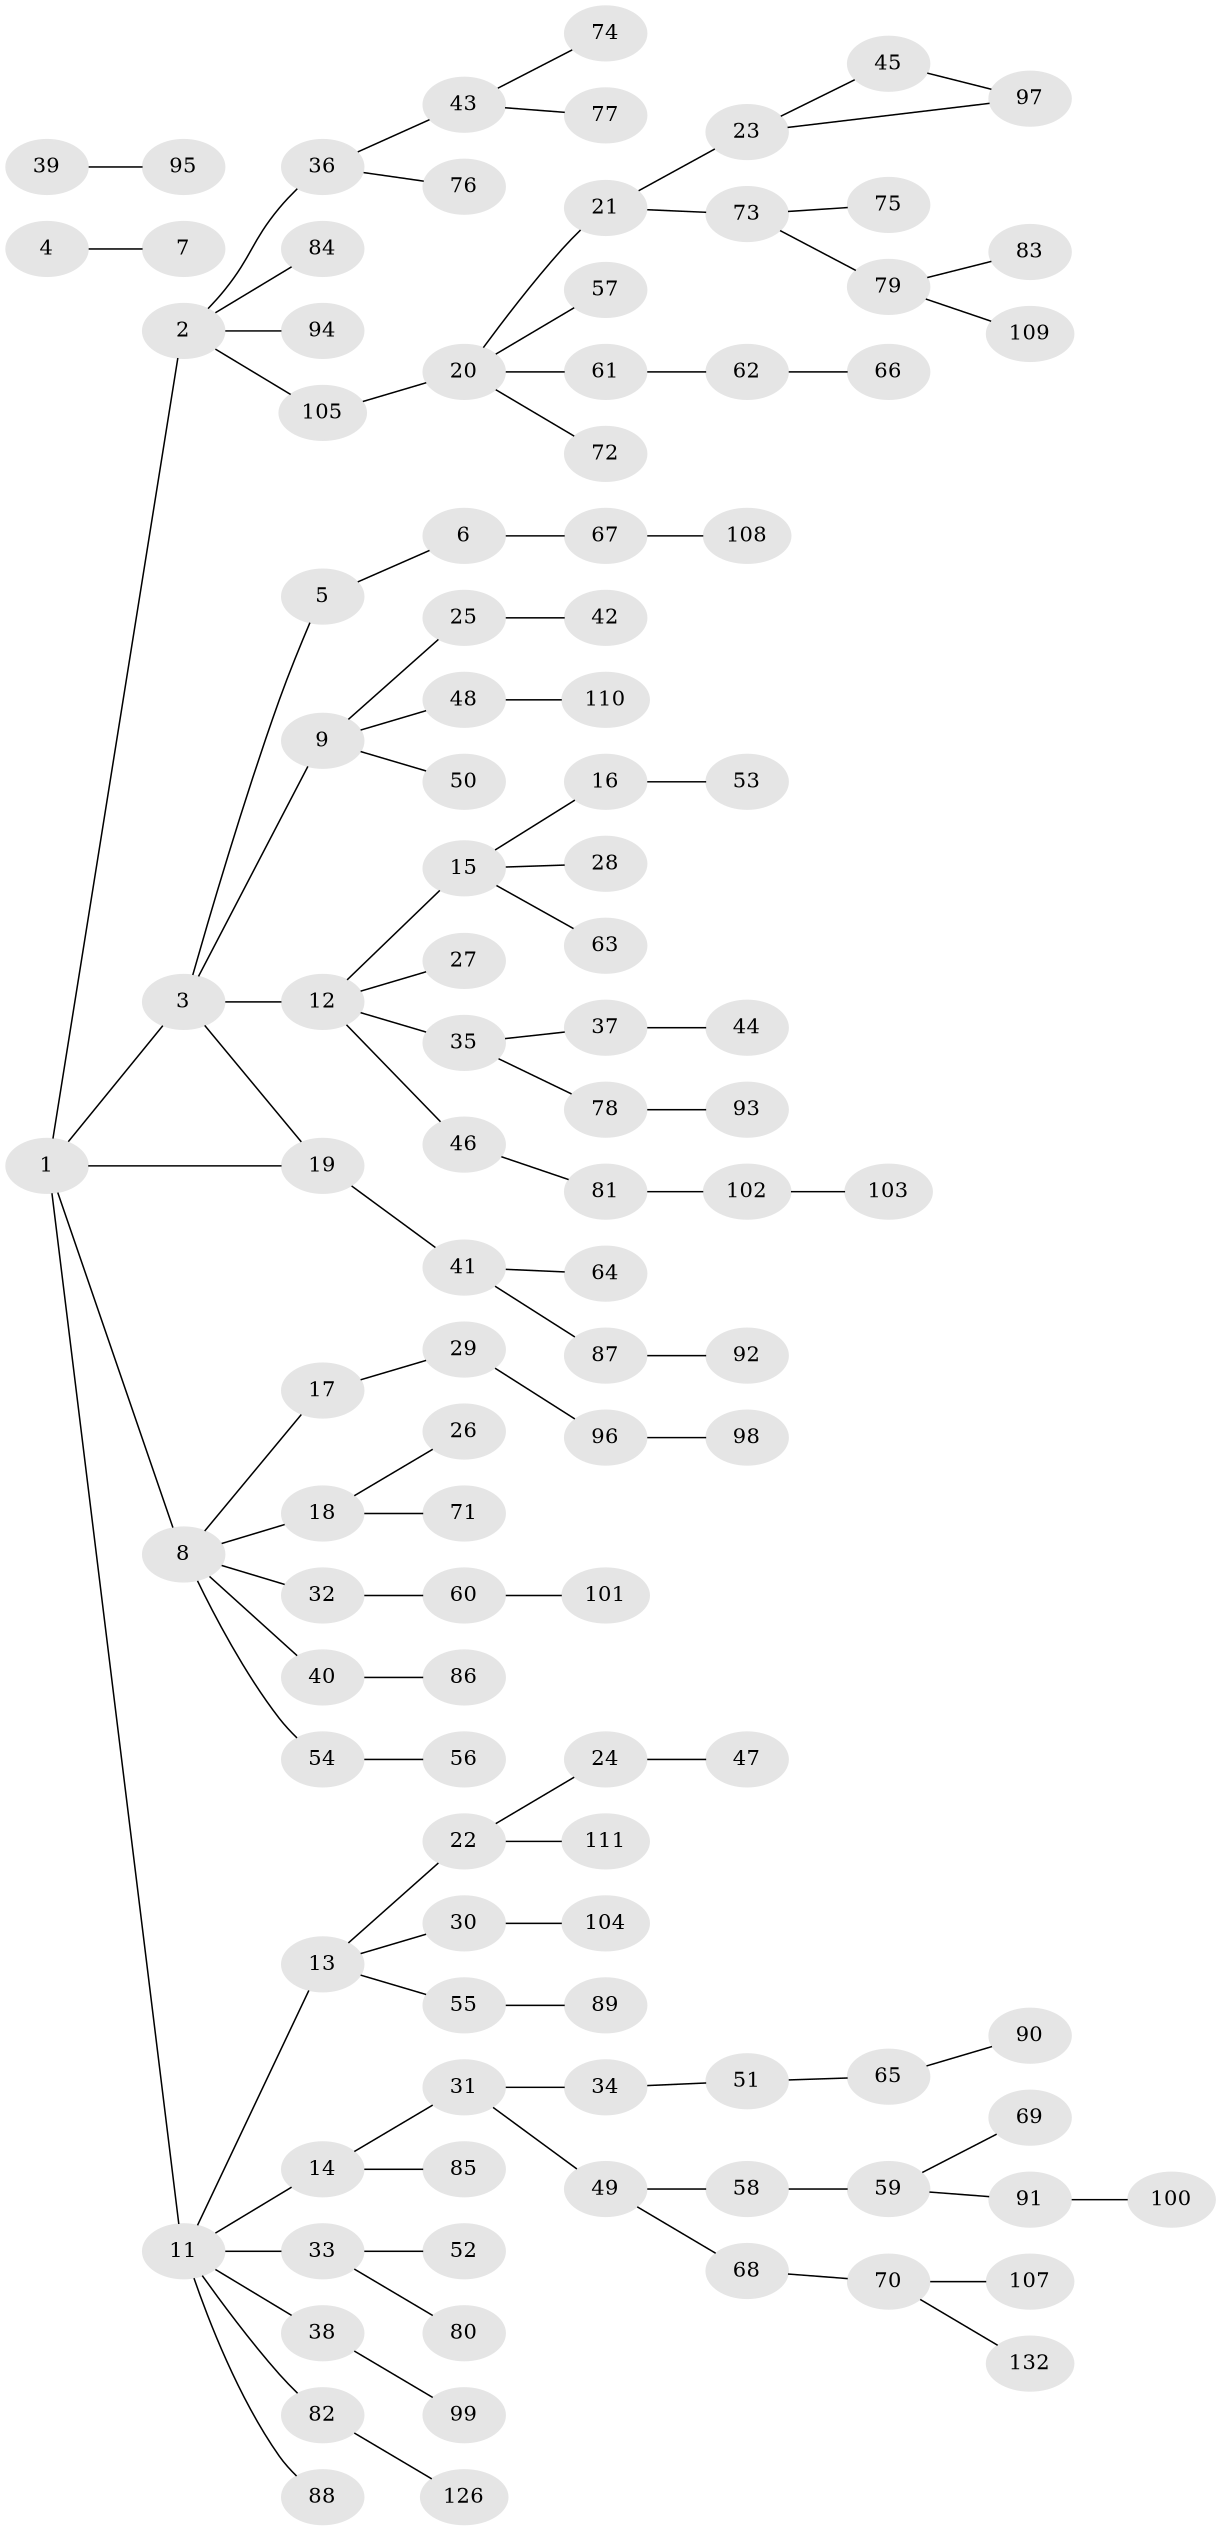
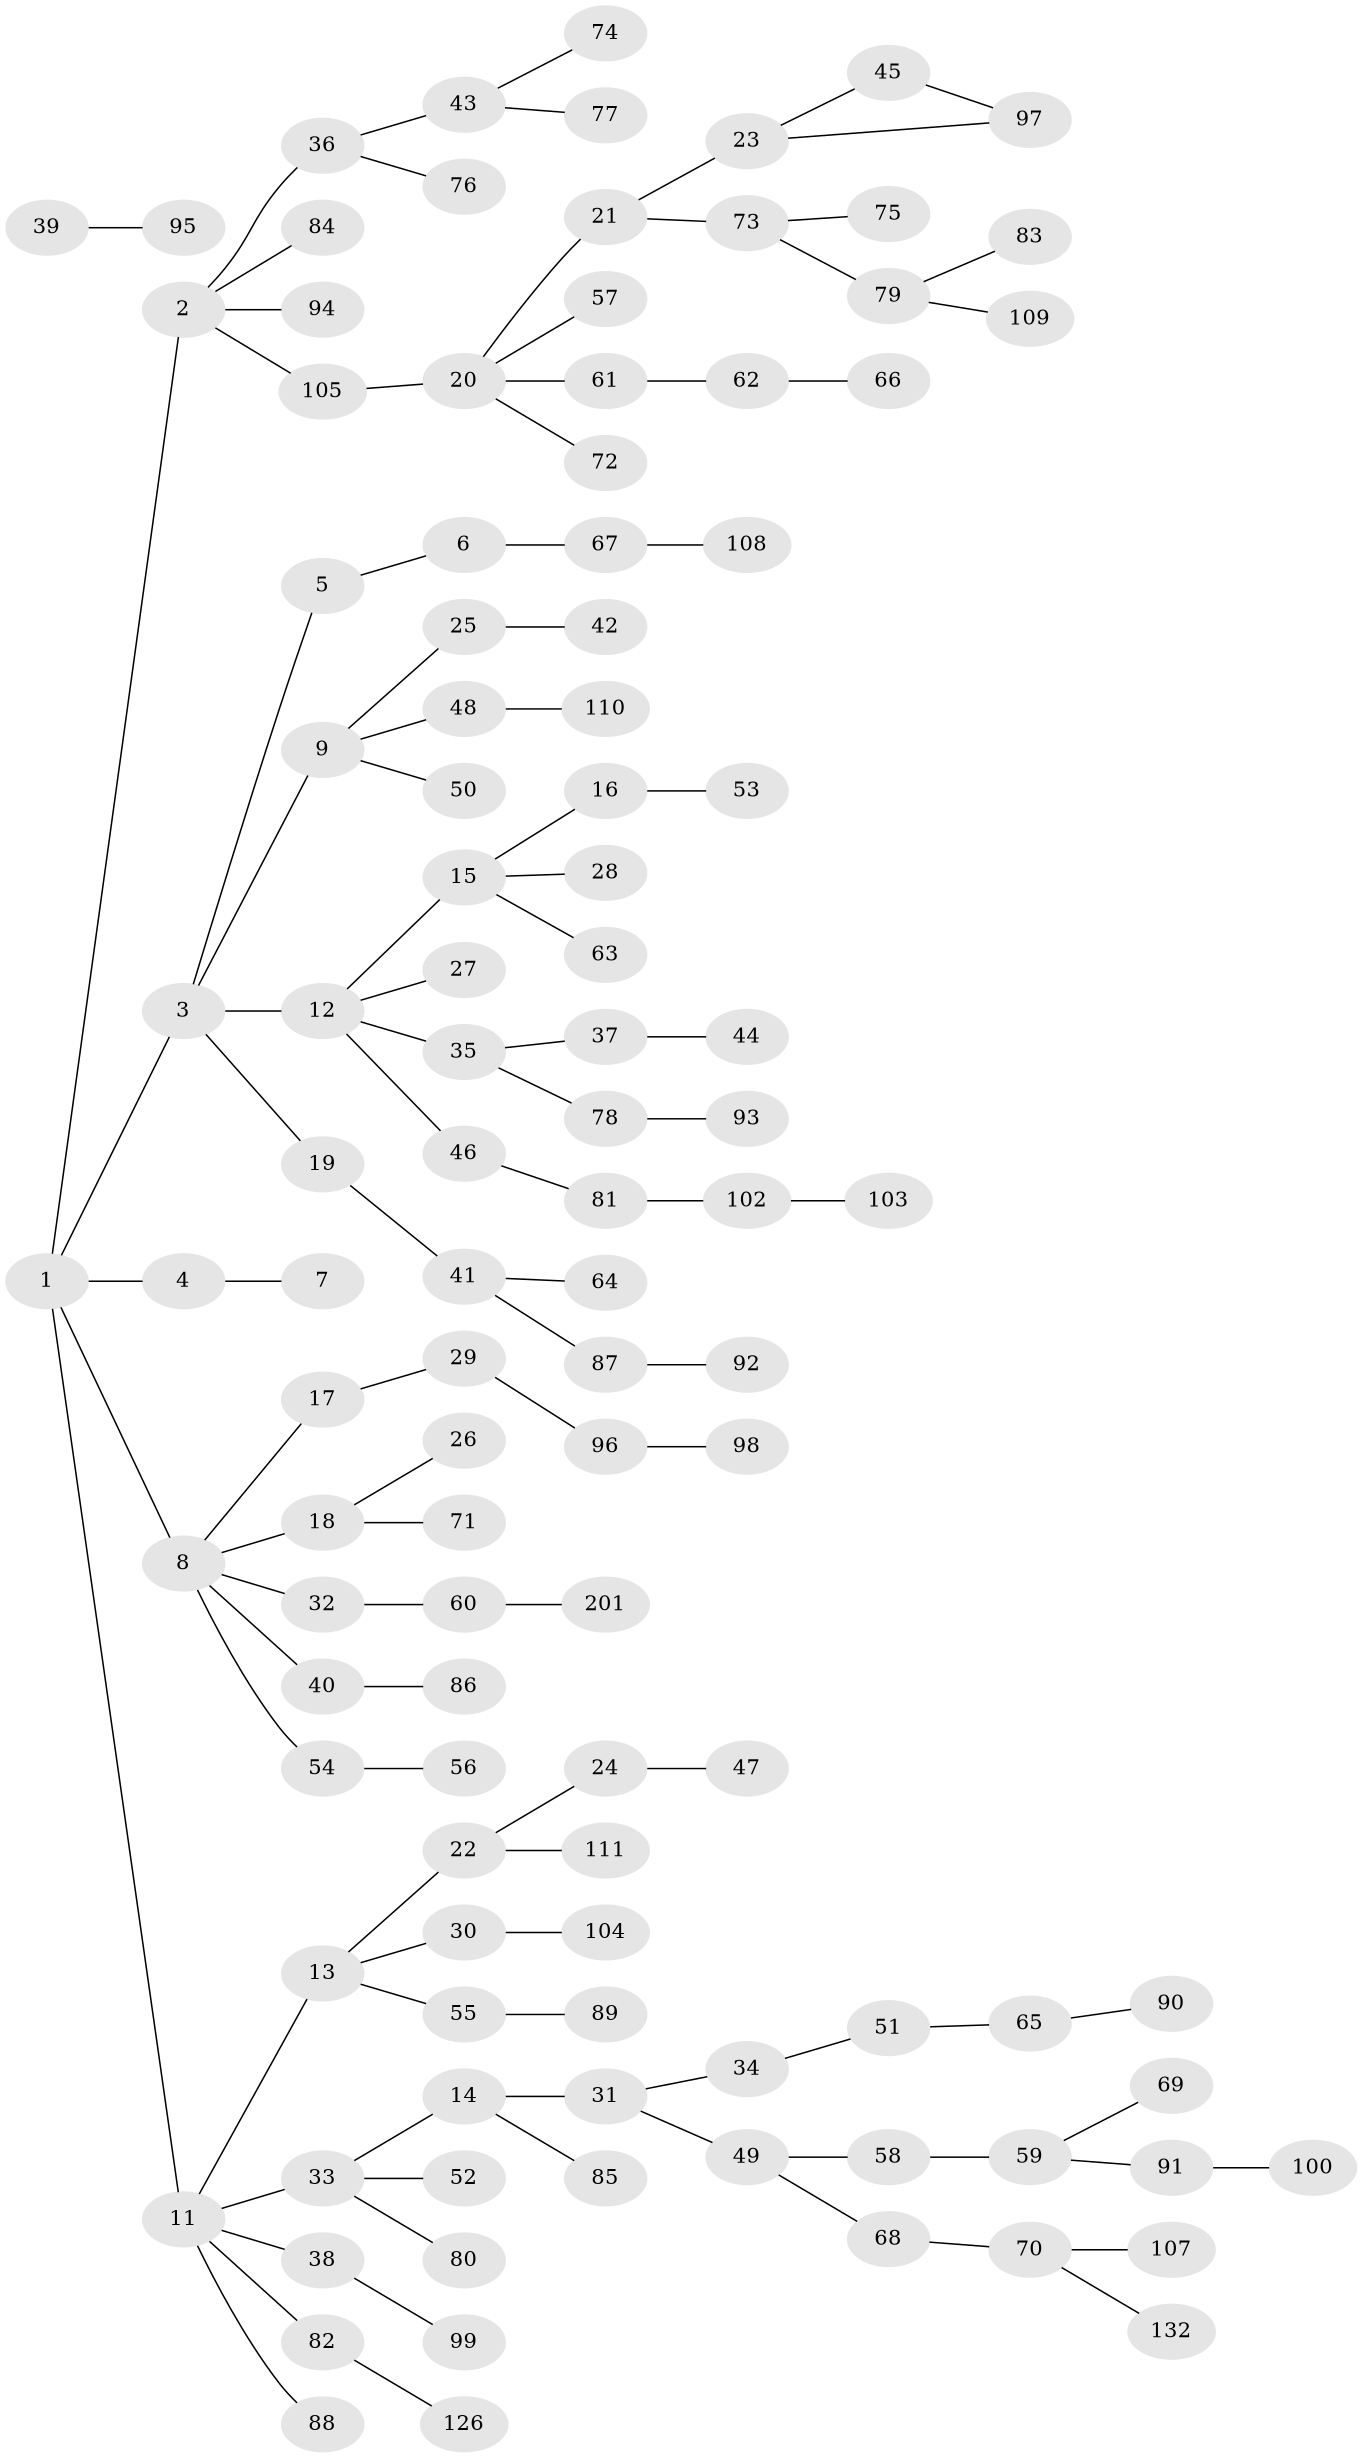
edge "1" -- "19": now "1" -- "4"
node "101": label "101" -> "201"
edge "14" -- "11": now "14" -- "33"
